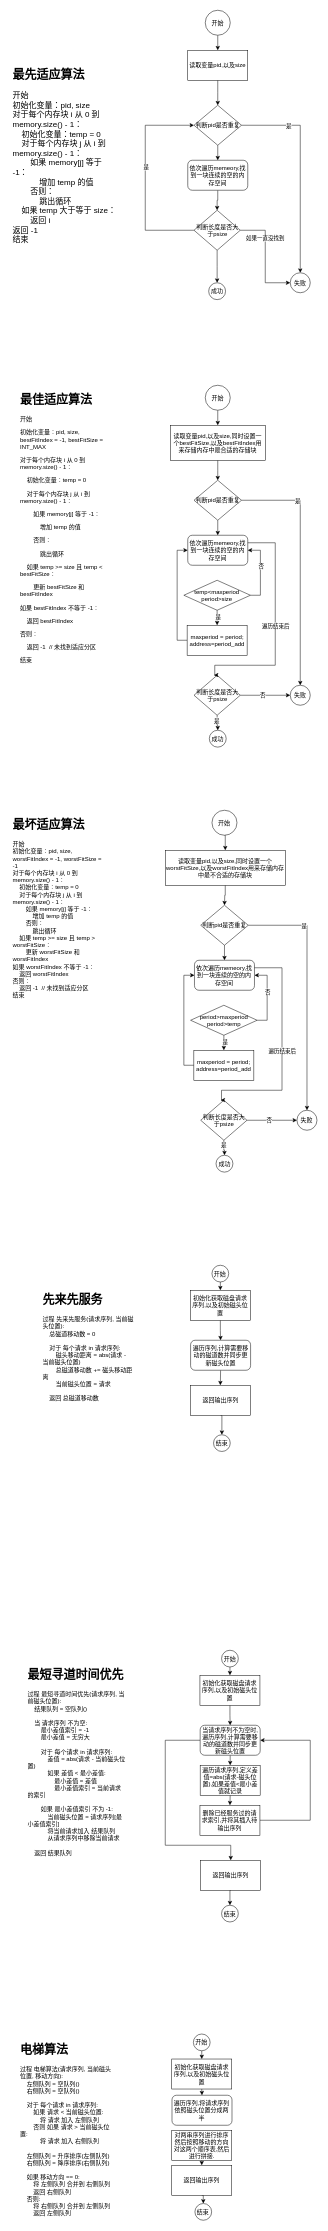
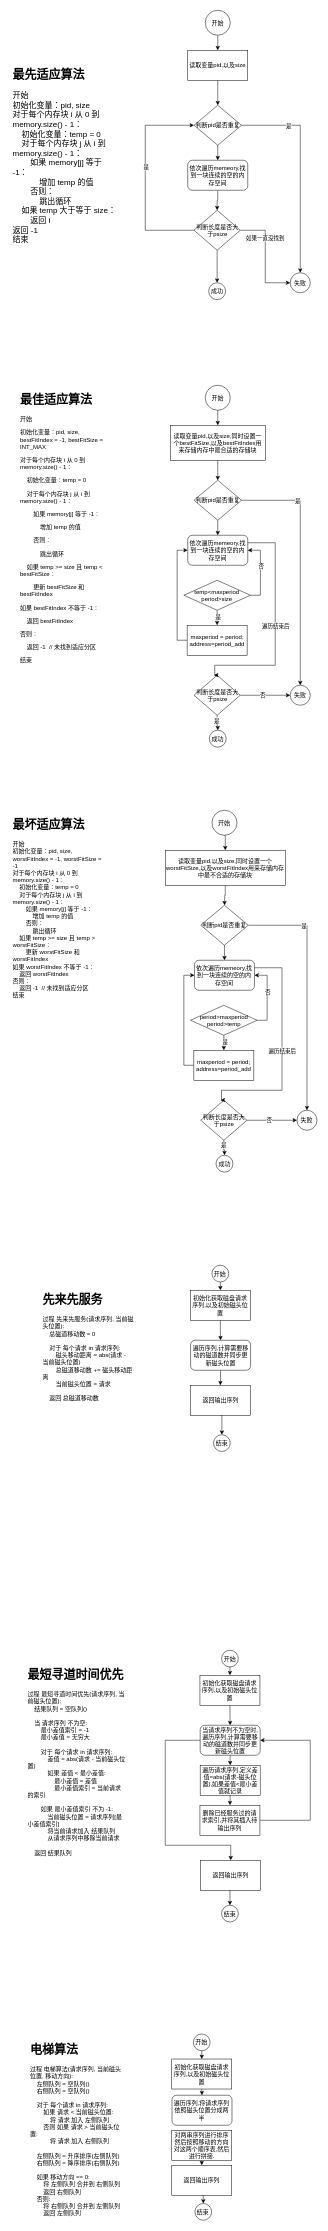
node "电梯算法 过程 电梯算法(请求序列, 当前磁头位置, 移动方向): 左侧队列 = 空队列() 右侧队列 = 空队列() 对于 每个请求 in 请求序列: 如果 请求 < 当前磁头位置: 将 请求 加入 左侧队列 否则 如果 请求 > 当前磁头位置: 将 请求 加入 右侧队列 左侧队列 = 升序排序(左侧队列) 右侧队列 = 降序排序(右侧队列) 如果 移动方向 == 0: 将 左侧队列 合并到 右侧队列 返回 右侧队列 否则: 将 右侧队列 合并到 左侧队列 返回 左侧队列": moved (65, 2130) -> (75, 2130)
